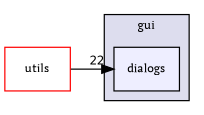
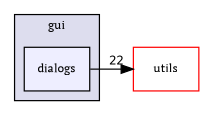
edge "utils" -> "dialogs": reversed
